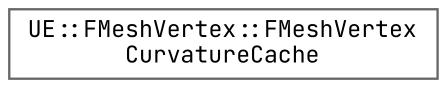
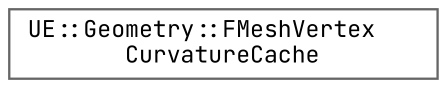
node "UE::FMeshVertex::FMeshVertex CurvatureCache": label "UE::FMeshVertex::FMeshVertex CurvatureCache" -> "UE::Geometry::FMeshVertex CurvatureCache"
